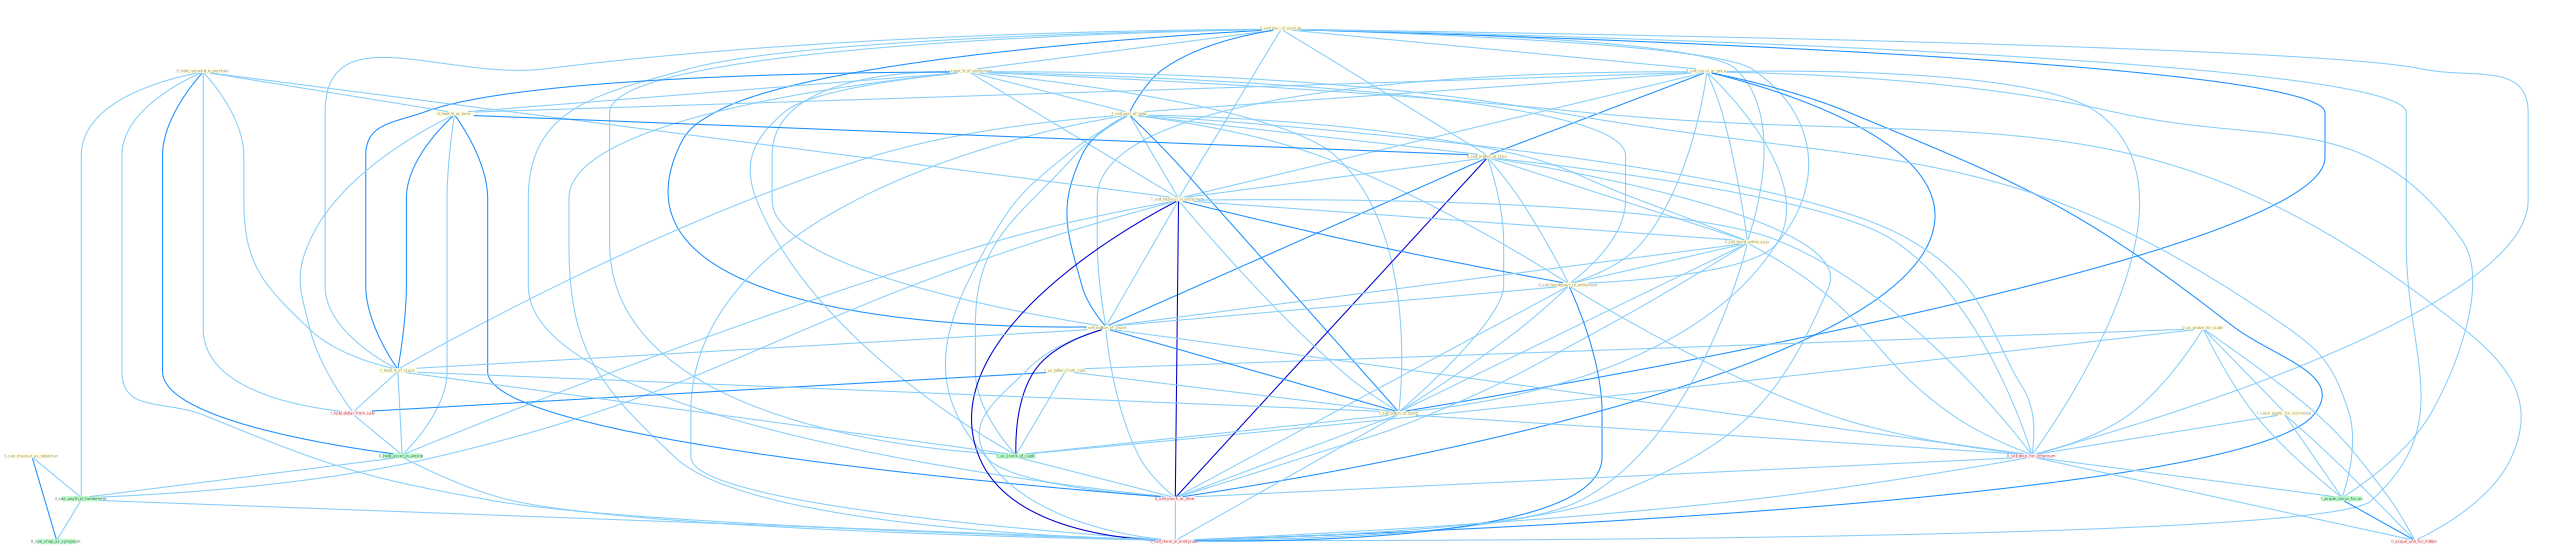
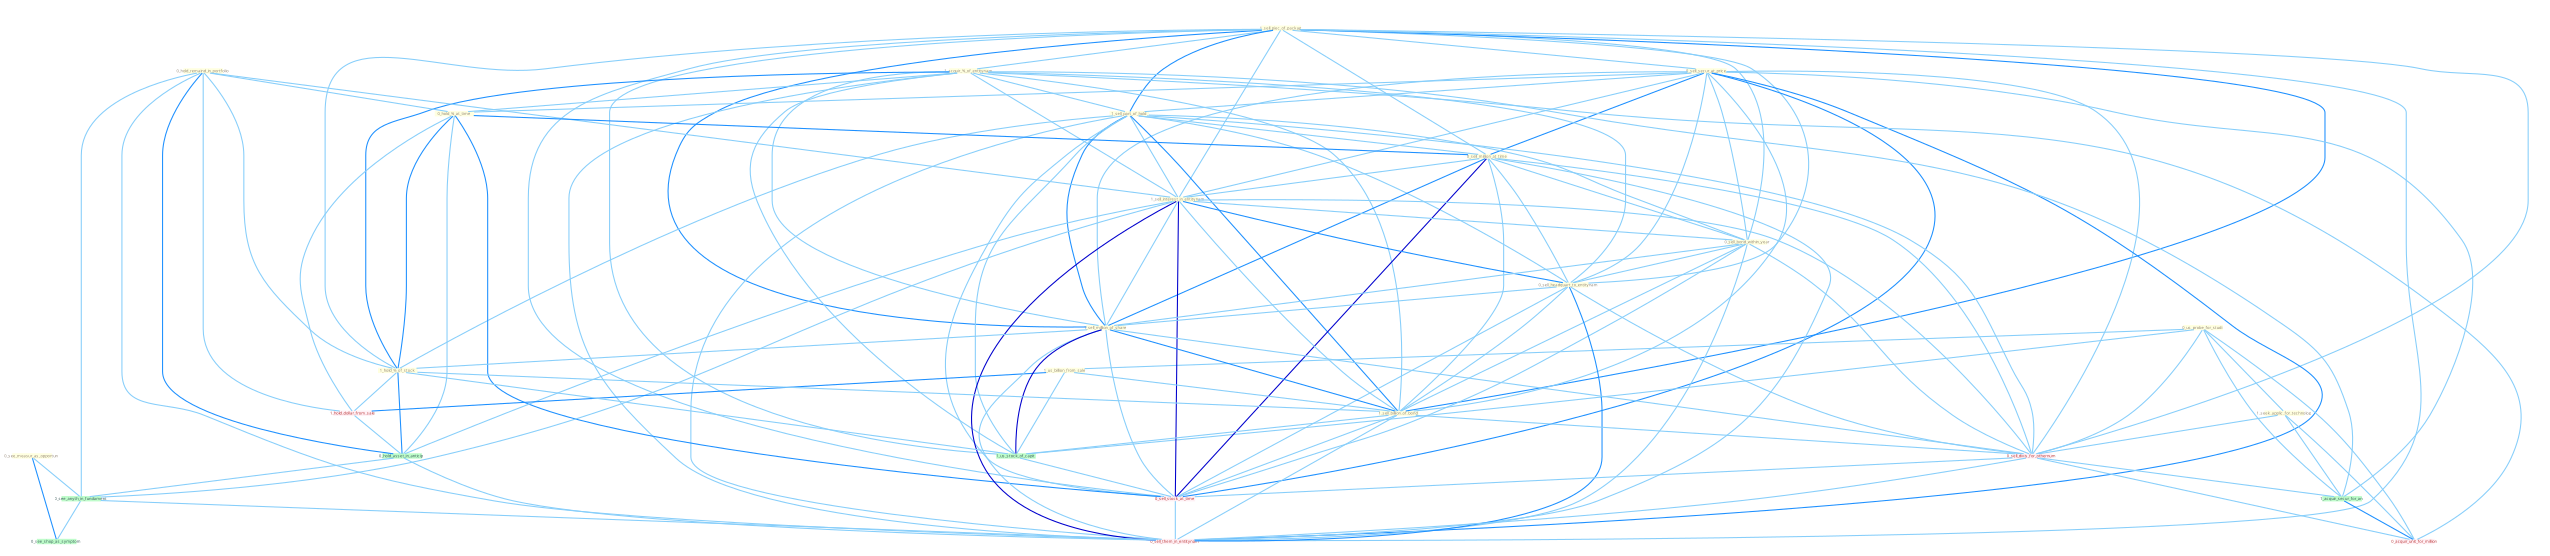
edge "1_hold_%_of_stock" -- "0_hold_asset_in_anticip": color #87cefa -> #1e90ff
